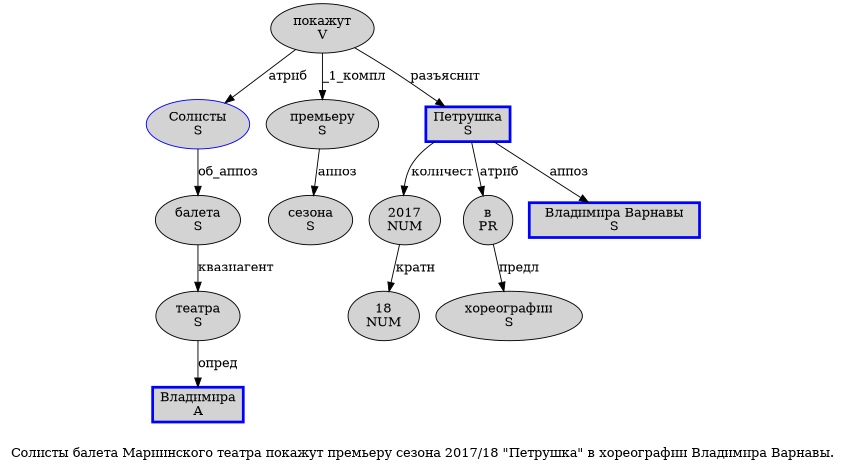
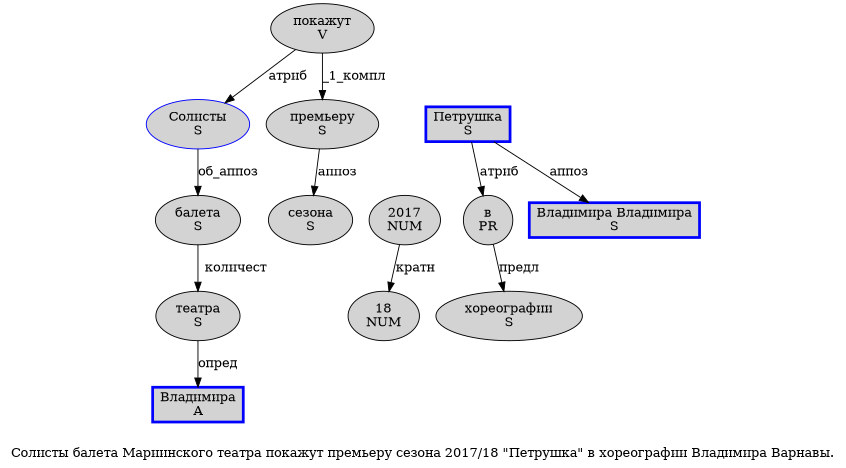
edge "покажут V" -> "Петрушка S": removed, label "разъяснит"
edge "Петрушка S" -> "2017 NUM": removed, label "количест"
node "Владимира Варнавы S": label "Владимира Варнавы S" -> "Владимира Владимира S"
edge "балета S" -> "театра S": label "квазиагент" -> "количест"
